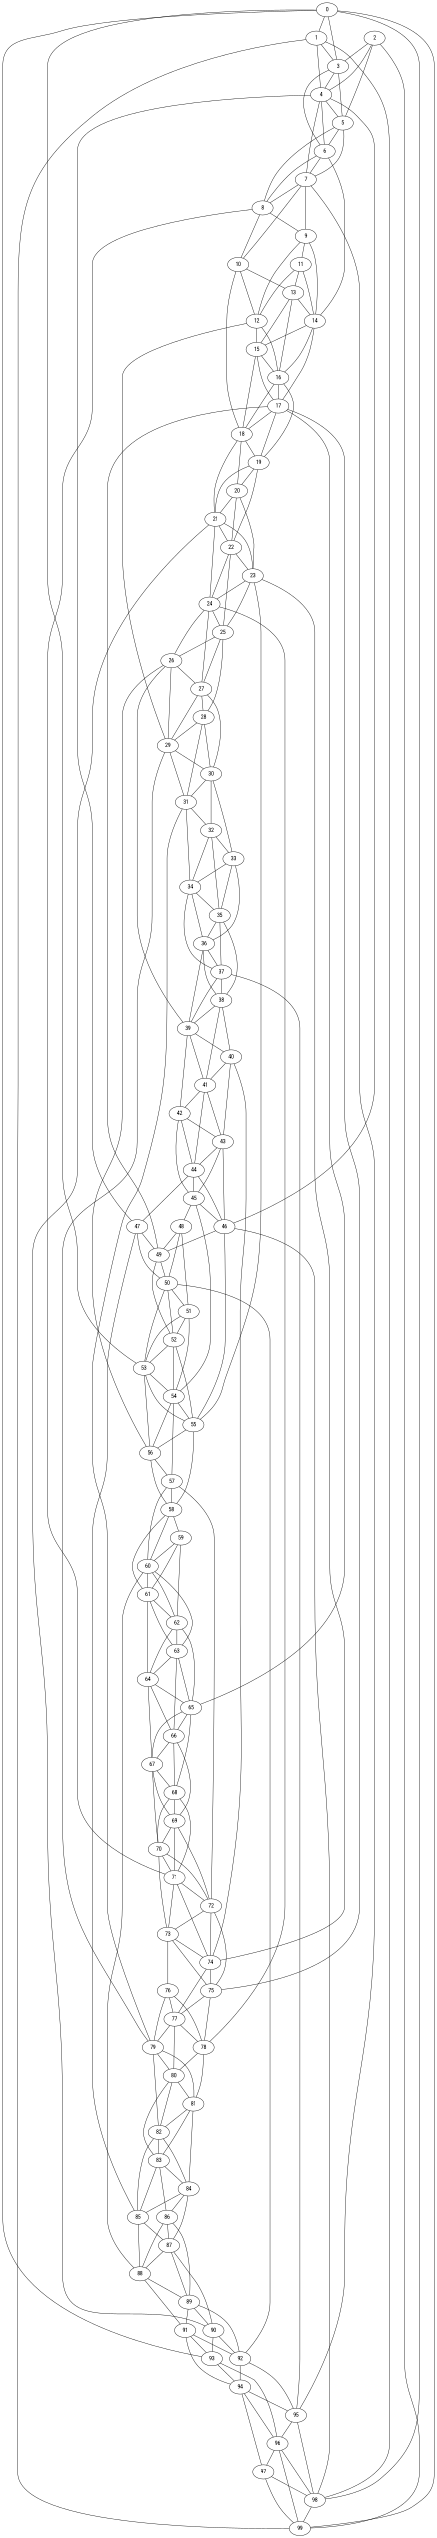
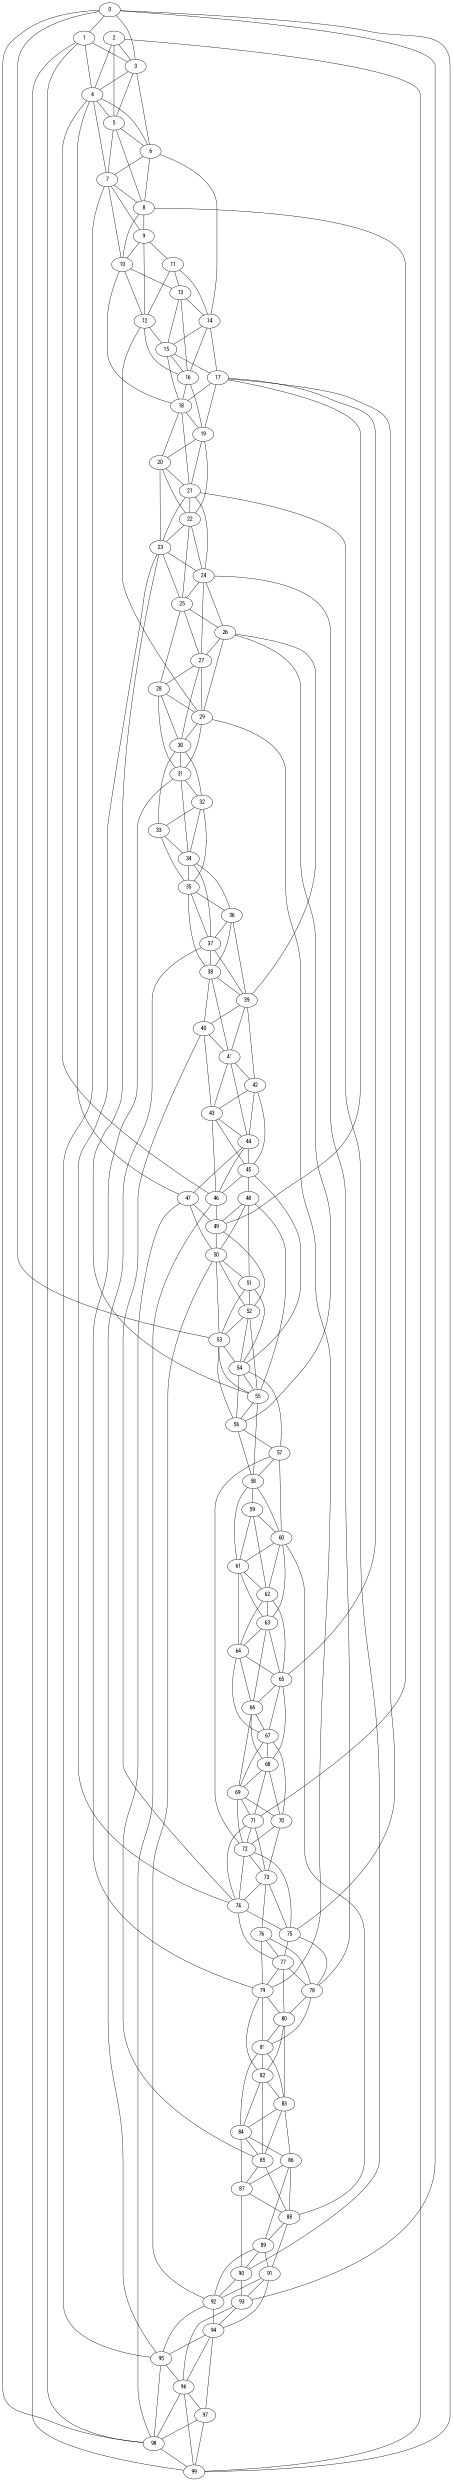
edge "9" -- "14": now "9" -- "10"
edge "16" -- "17": removed
edge "33" -- "36": removed
edge "46" -- "55": now "48" -- "55"
edge "70" -- "71": removed
edge "87" -- "89": removed
